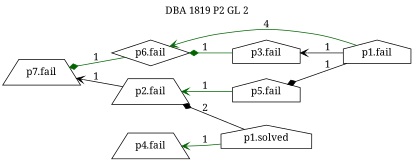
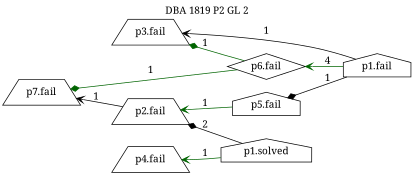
edge "p3.fail" -> "p6.fail": reversed
node "p3.fail": shape house -> trapezium
